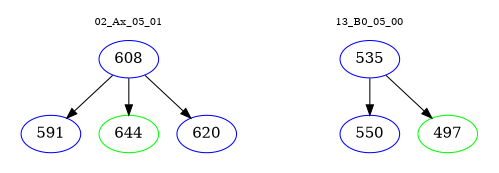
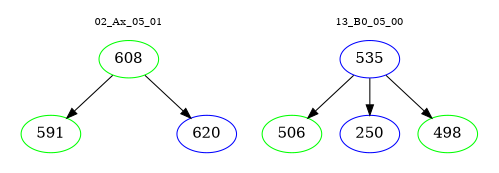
node "608": color blue -> green
node "591": color blue -> green
node "644": removed
node "506": added
node "550": label "550" -> "250"
node "497": label "497" -> "498"
